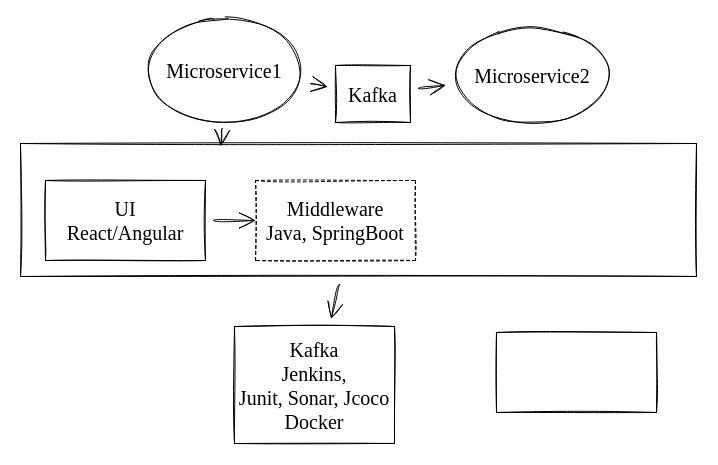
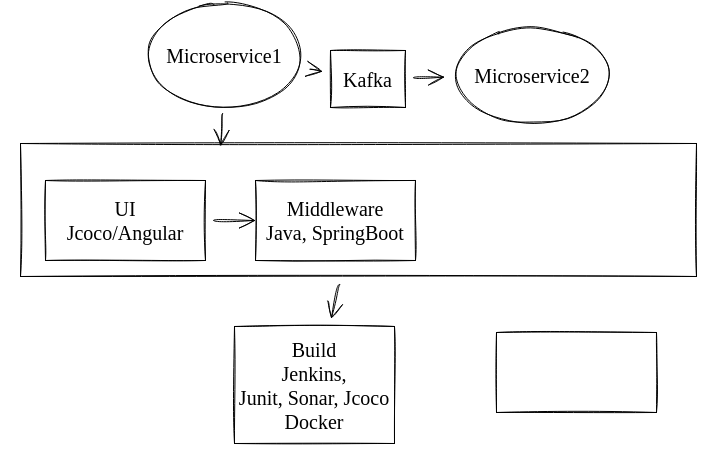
node "Microservice1": moved (225, 71) -> (225, 56)
node "Kafka": moved (373, 94) -> (368, 79)
node "UI React/Angular": label "UI React/Angular" -> "UI Jcoco/Angular"
node "Middleware Java, SpringBoot": style dashed -> solid
node "Kafka Jenkins, Junit, Sonar, Jcoco Docker": label "Kafka Jenkins, Junit, Sonar, Jcoco Docker" -> "Build Jenkins, Junit, Sonar, Jcoco Docker"
